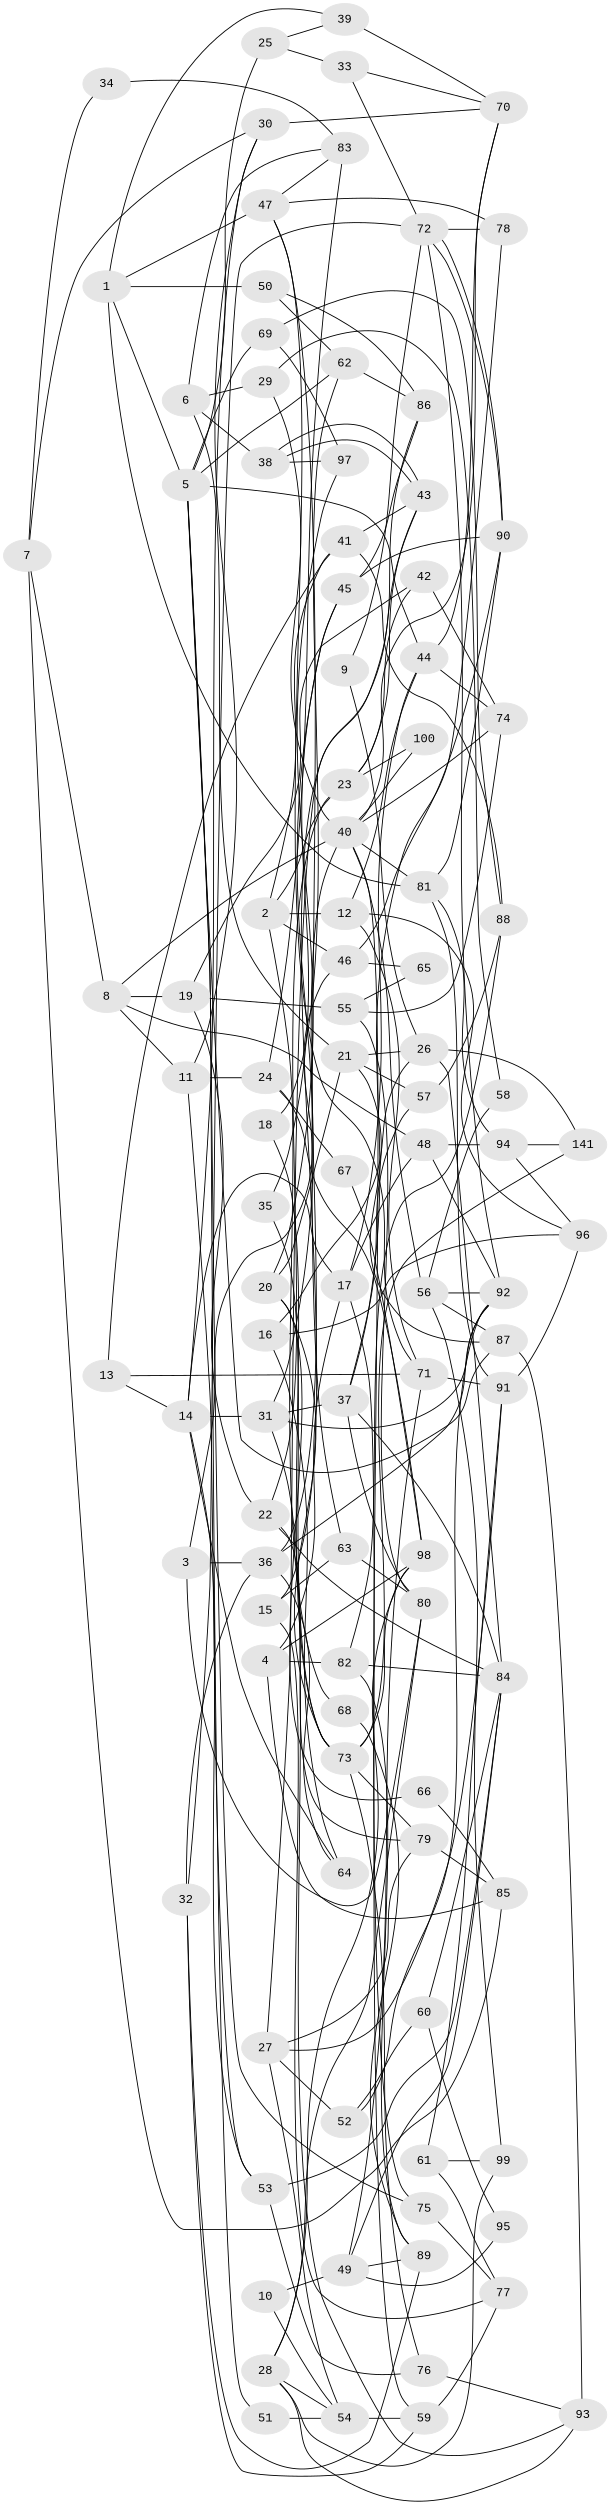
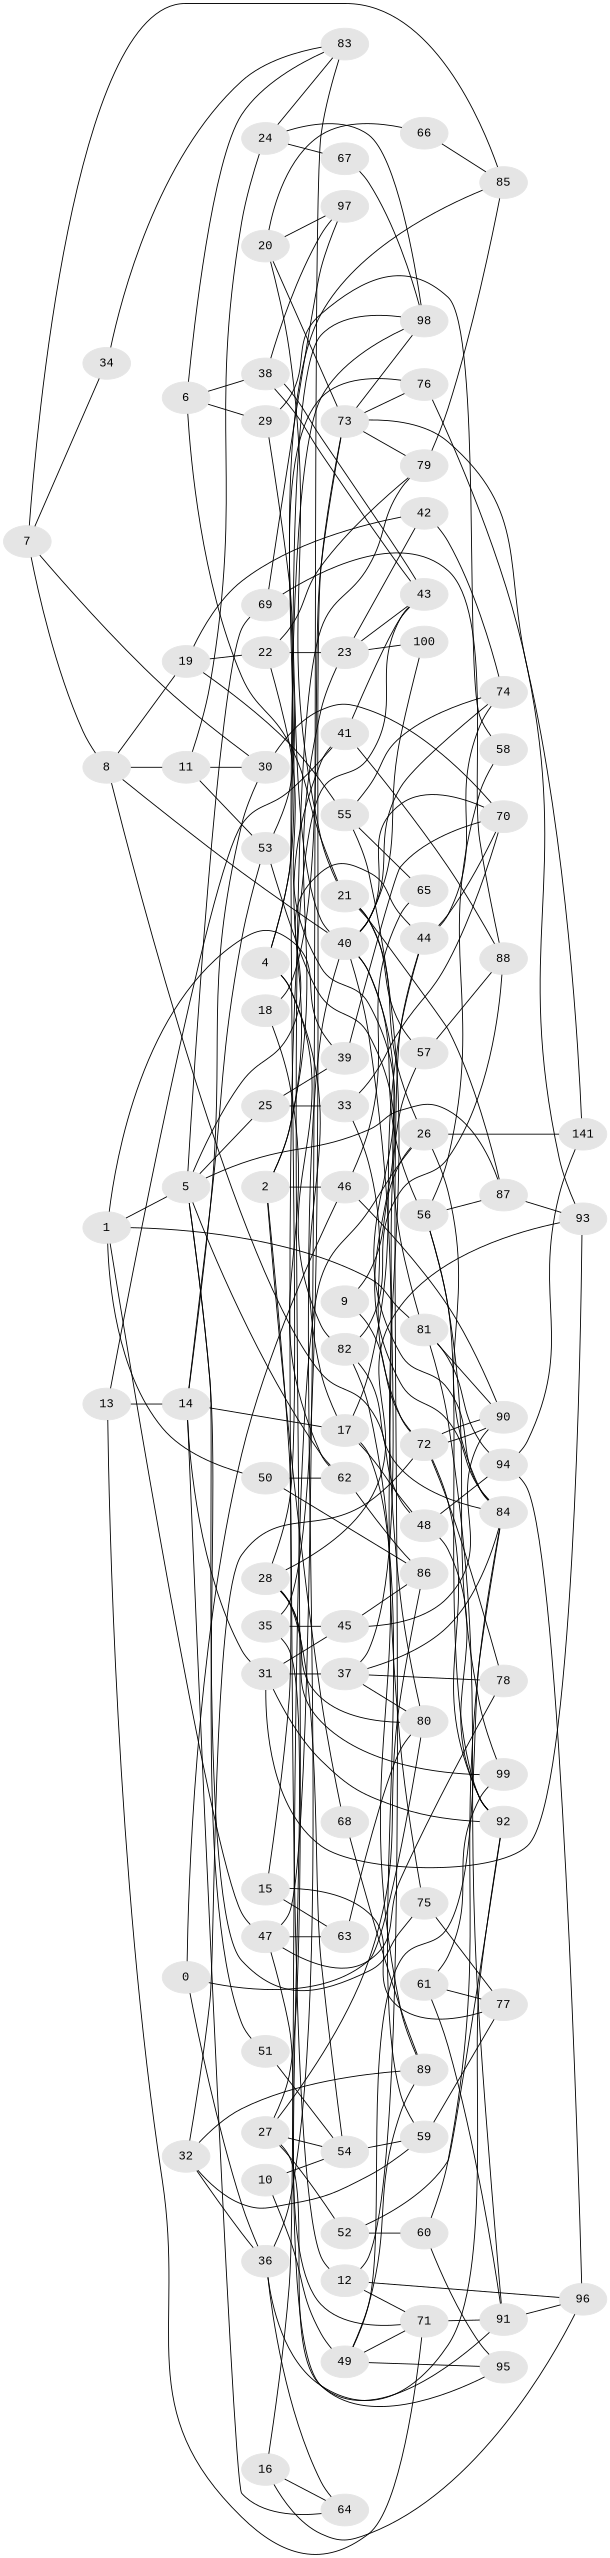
node "3": label "3" -> "0"
edge "35" -- "95": added
